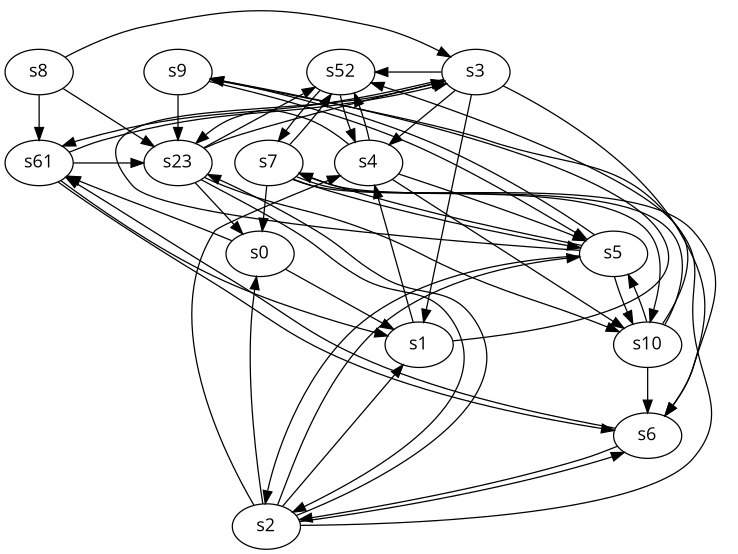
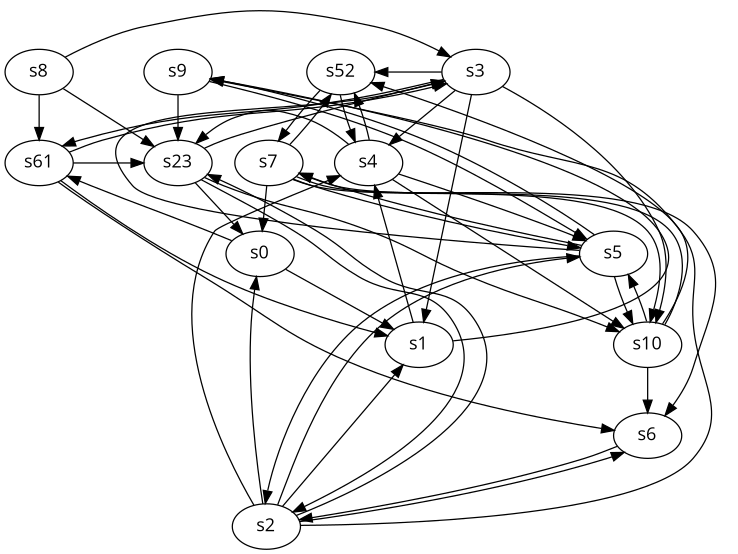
edge "s23" -> "s52": removed
edge "s3" -> "s6": now "s3" -> "s10"
edge "s6" -> "s61": removed
